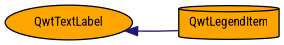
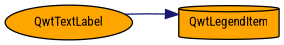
edge "QwtLegendItem" -> "QwtTextLabel": reversed
